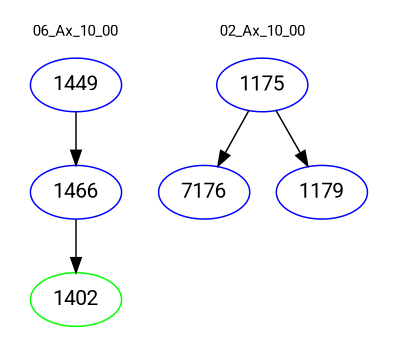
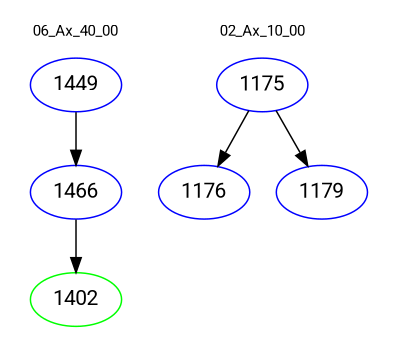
cluster "06_Ax_10_00": label "06_Ax_10_00" -> "06_Ax_40_00"
node "7176": label "7176" -> "1176"
